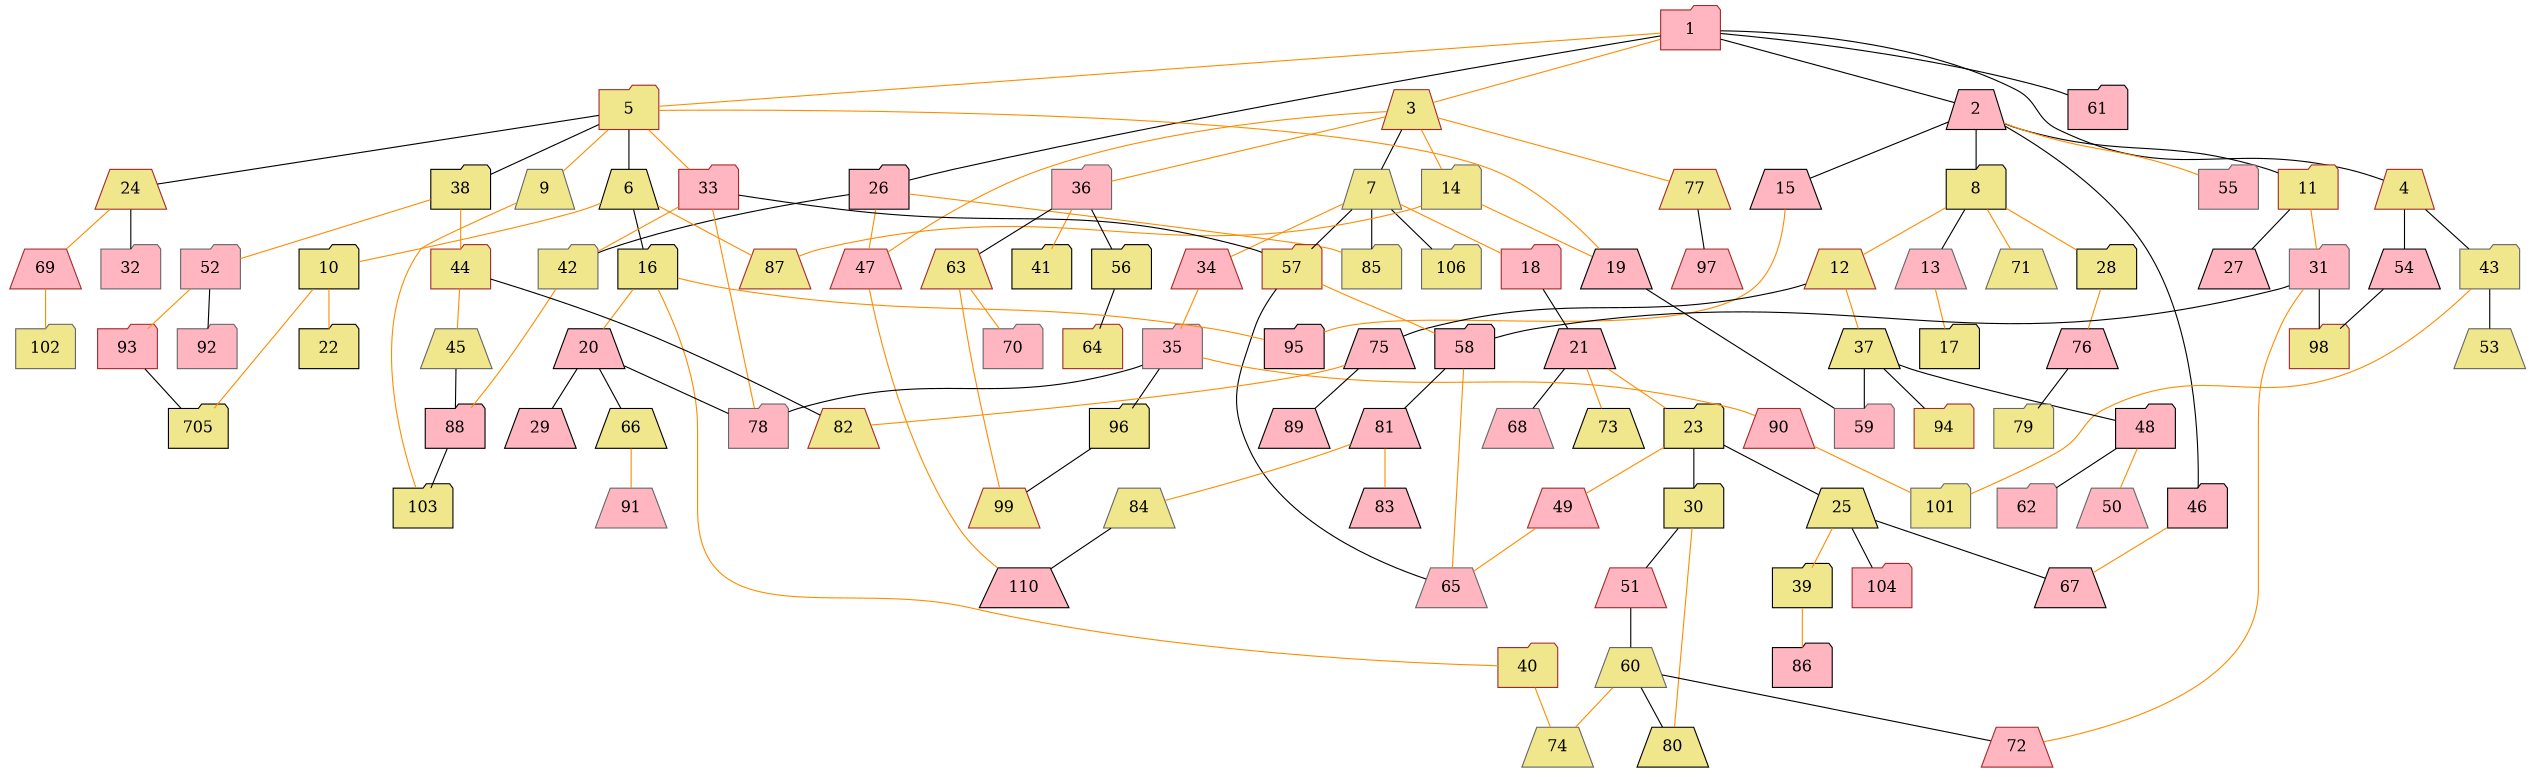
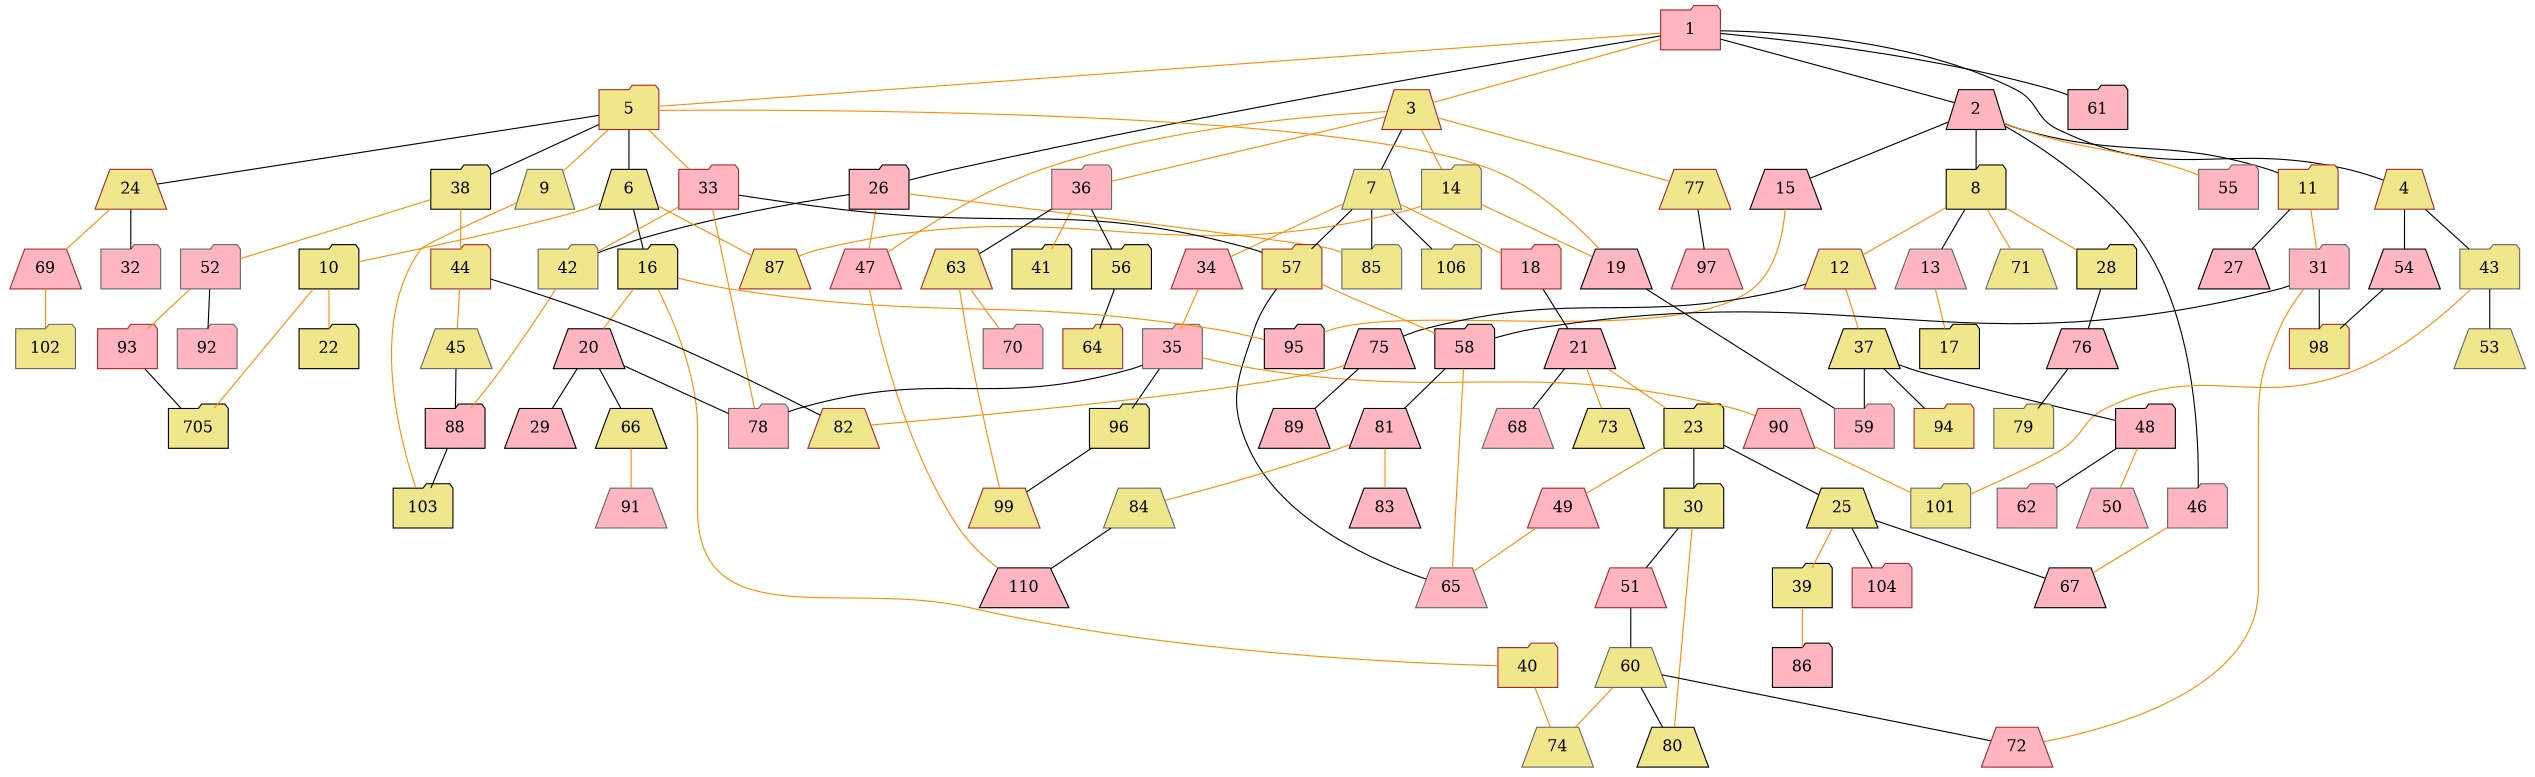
edge "28" -- "76": color darkorange -> black
node "46": color black -> gray40
